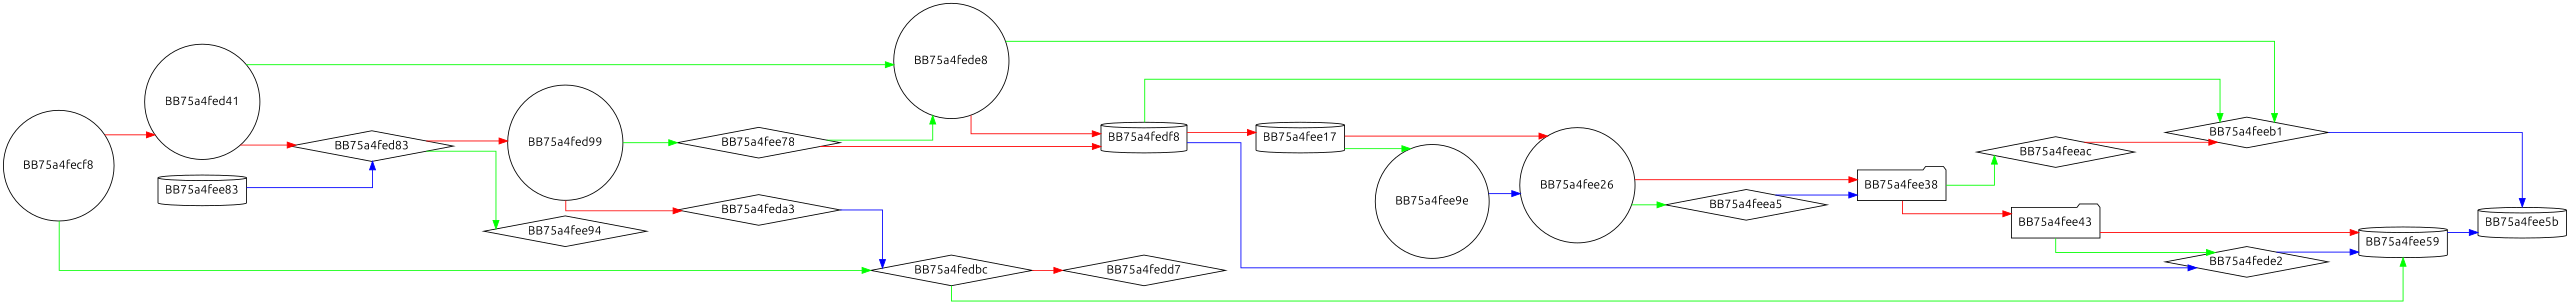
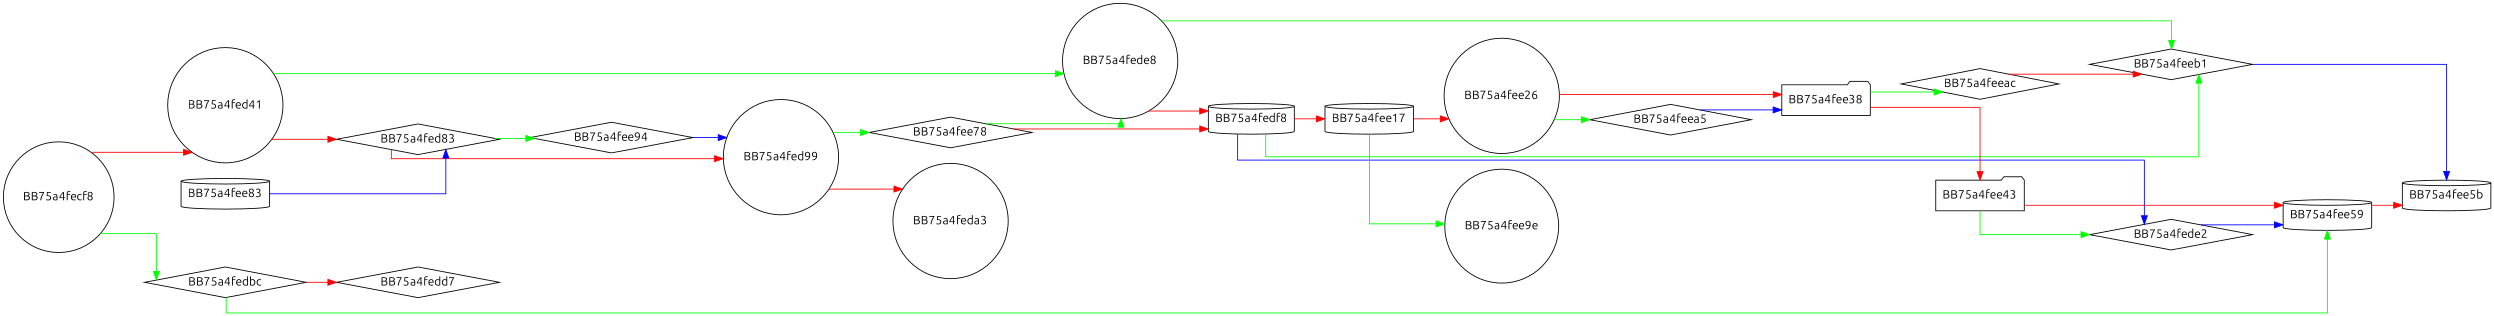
edge "BB75a4fee94" -> "BB75a4fed99": added
edge "BB75a4fee9e" -> "BB75a4fee26": removed
node "BB75a4feda3": shape diamond -> circle
edge "BB75a4feda3" -> "BB75a4fedbc": removed
edge "BB75a4fee59" -> "BB75a4fee5b": color blue -> red
